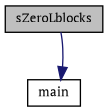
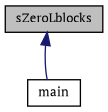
edge "sZeroLblocks" -> "main": reversed
